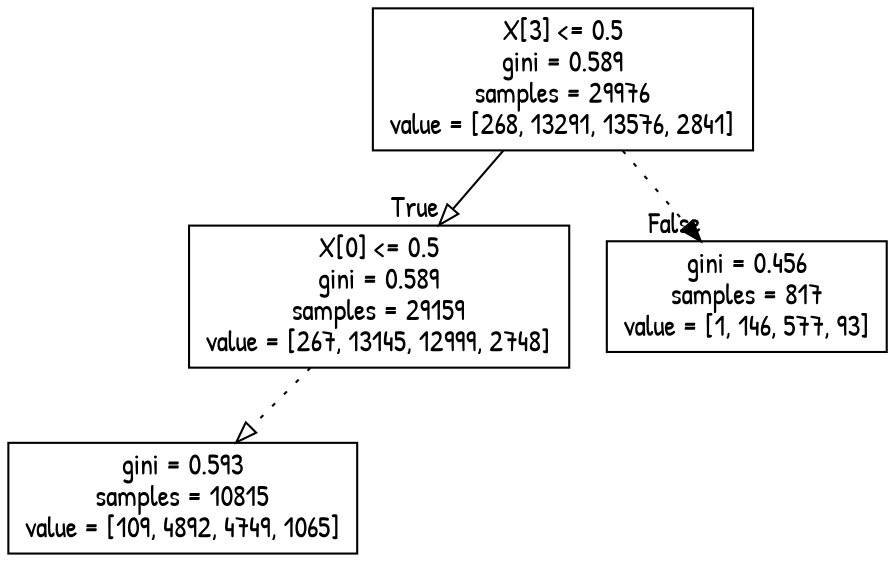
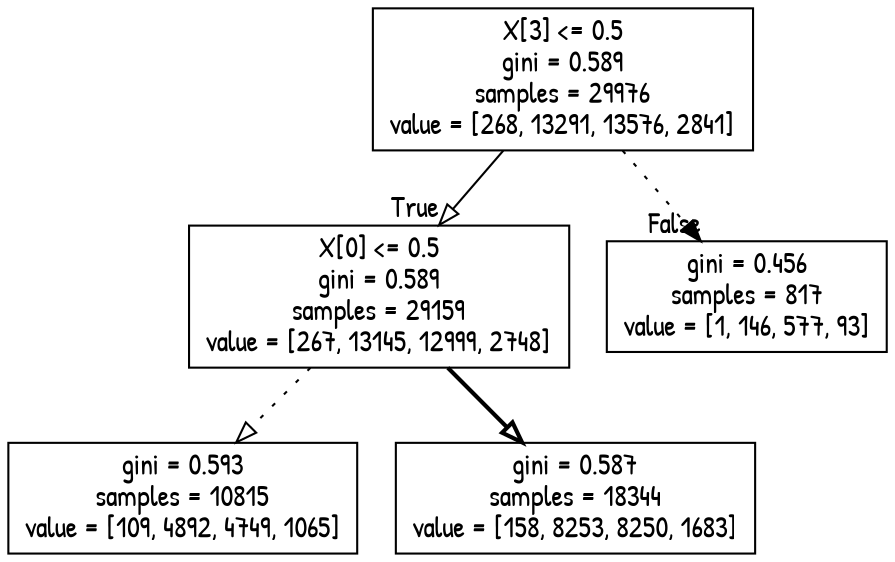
node "gini = 0.587 samples = 18344 value = [158, 8253, 8250, 1683]": added
